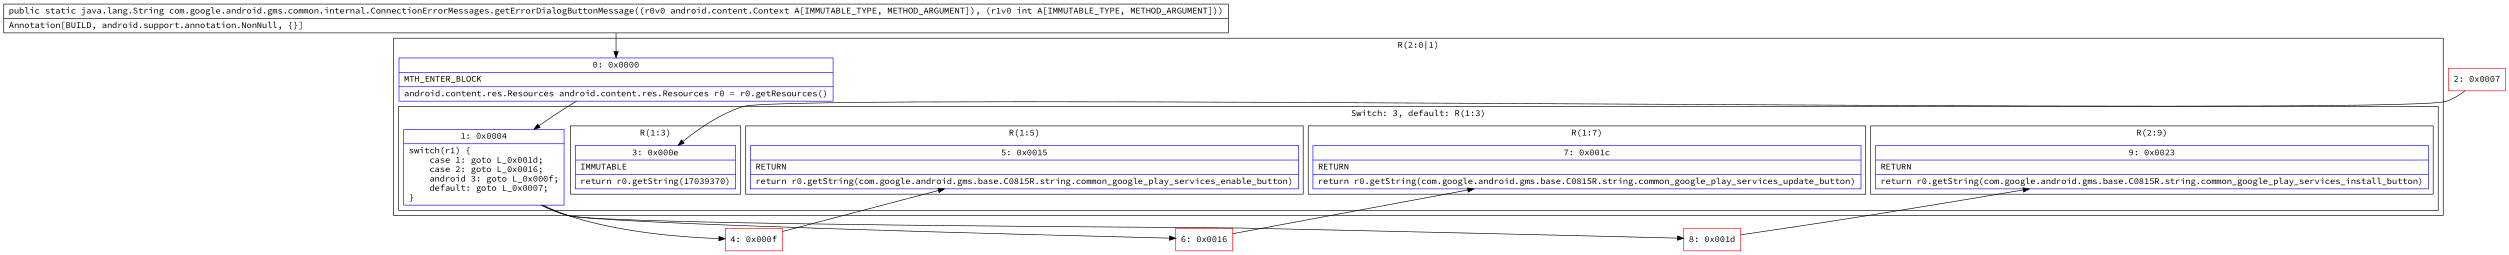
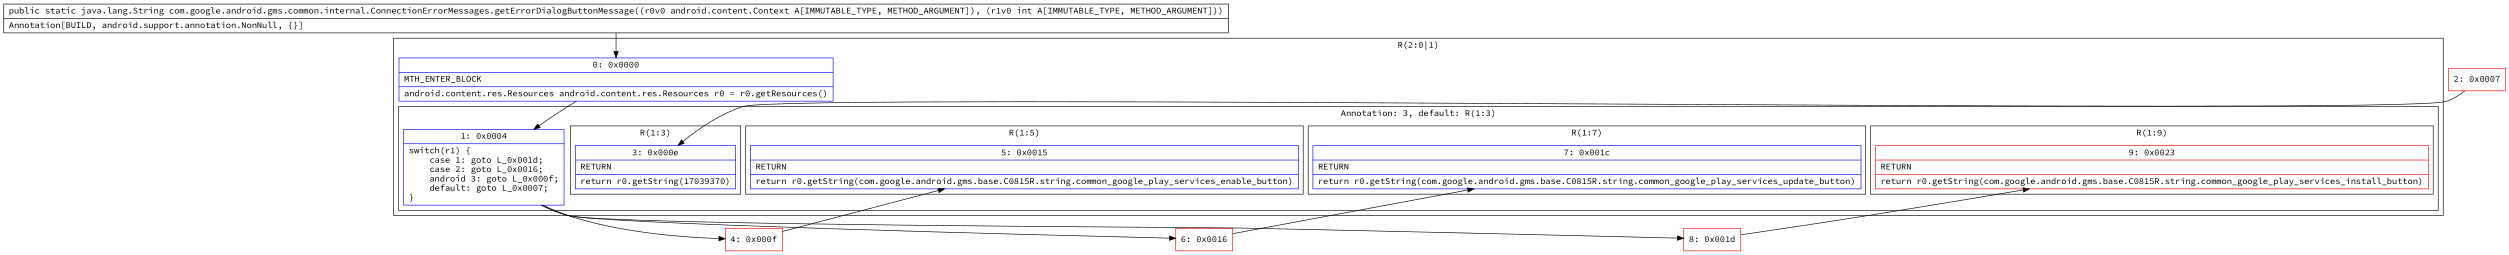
cluster "Switch: 3, default: R(1:3)": label "Switch: 3, default: R(1:3)" -> "Annotation: 3, default: R(1:3)"
cluster "R(2:9)": label "R(2:9)" -> "R(1:9)"
node "3: 0x000e": text "IMMUTABLE" -> "RETURN"
node "9: 0x0023": color blue -> red
